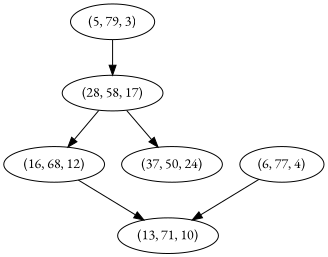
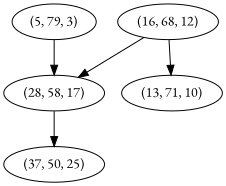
edge "(28, 58, 17)" -> "(16, 68, 12)": reversed
node "(37, 50, 24)": label "(37, 50, 24)" -> "(37, 50, 25)"
node "(6, 77, 4)": removed
